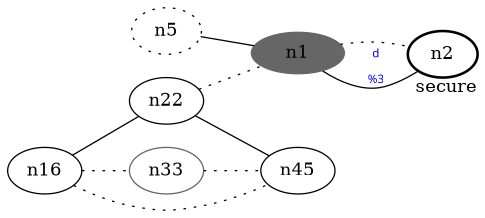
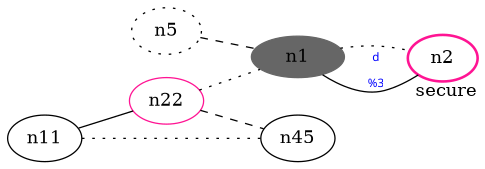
edge "n5" -- "n1": style solid -> dashed
node "n2 secure": color black -> deeppink
node "n22": color black -> deeppink
edge "n22" -- "n45": style solid -> dashed
node "n16": label "n16" -> "n11"
node "n33": removed
